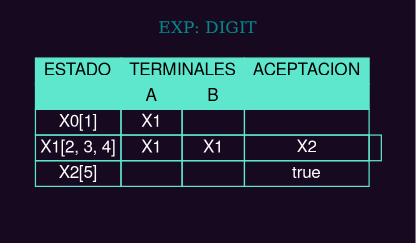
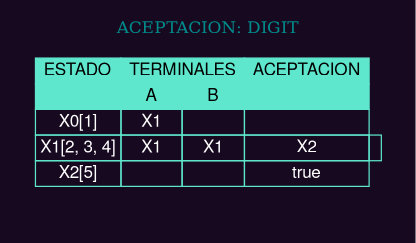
cluster "EXP: DIGIT": label "EXP: DIGIT" -> "ACEPTACION: DIGIT"
